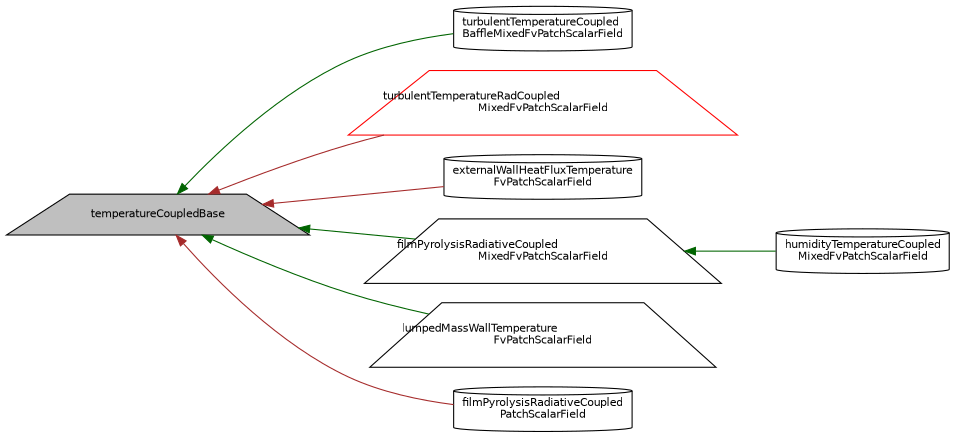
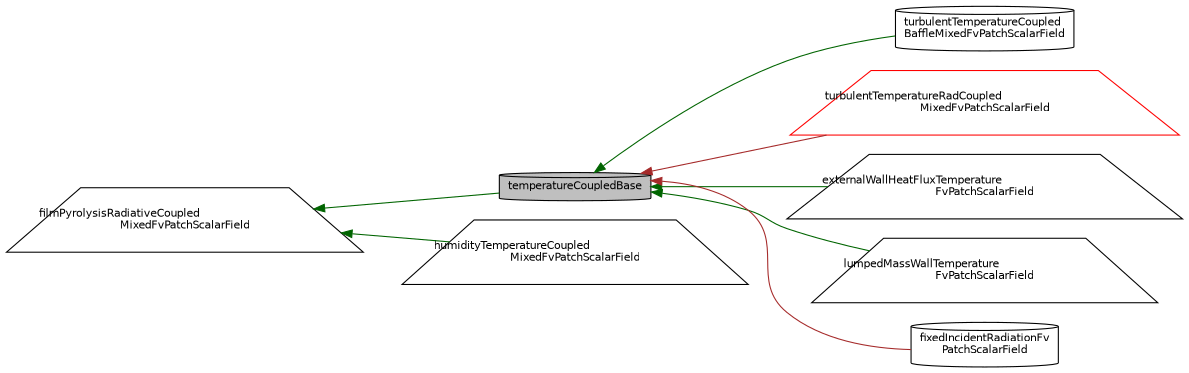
node "externalWallHeatFluxTemperature FvPatchScalarField": shape cylinder -> trapezium
edge "externalWallHeatFluxTemperature FvPatchScalarField" -> "temperatureCoupledBase": color brown -> darkgreen
node "temperatureCoupledBase": shape trapezium -> cylinder
edge "filmPyrolysisRadiativeCoupled MixedFvPatchScalarField" -> "temperatureCoupledBase": reversed
node "humidityTemperatureCoupled MixedFvPatchScalarField": shape cylinder -> trapezium
node "filmPyrolysisRadiativeCoupled PatchScalarField": label "filmPyrolysisRadiativeCoupled PatchScalarField" -> "fixedIncidentRadiationFv PatchScalarField"
